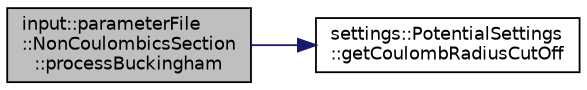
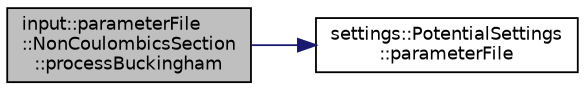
node "settings::PotentialSettings ::getCoulombRadiusCutOff": label "settings::PotentialSettings ::getCoulombRadiusCutOff" -> "settings::PotentialSettings ::parameterFile"
